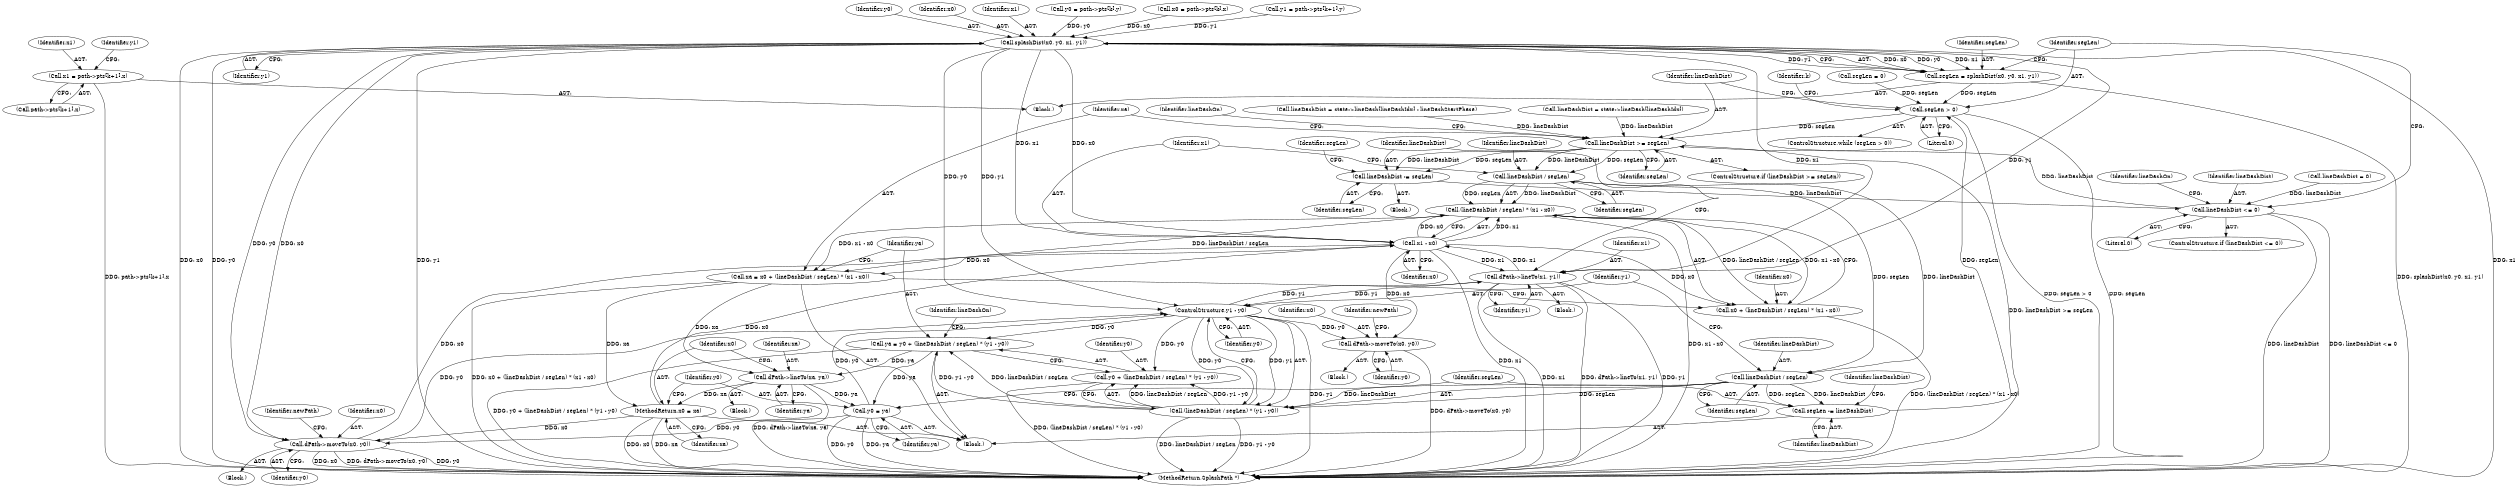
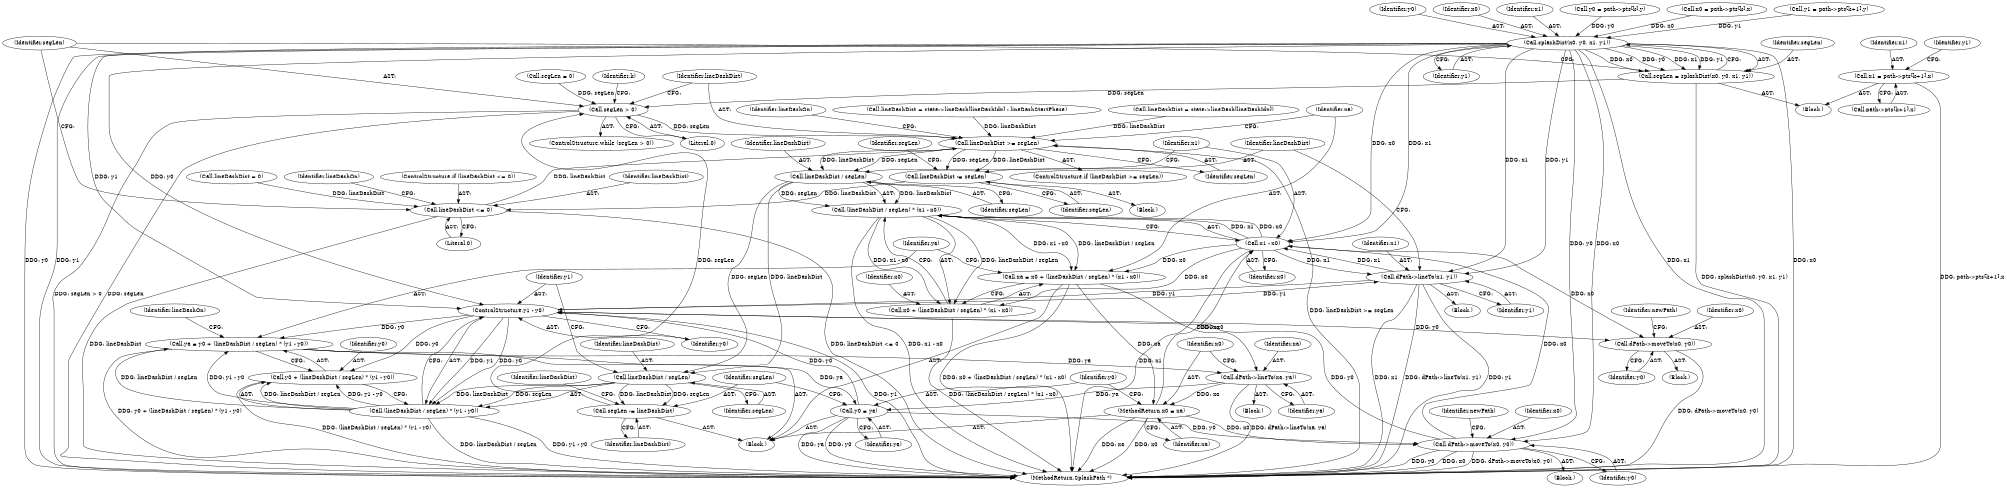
edge "(Call,lineDashDist <= 0)" -> "(ControlStructure,if (lineDashDist <= 0))": reversed
edge "(Call,x0 + (lineDashDist / segLen) * (x1 - x0))" -> "(Call,xa = x0 + (lineDashDist / segLen) * (x1 - x0))": added, label "AST:"
